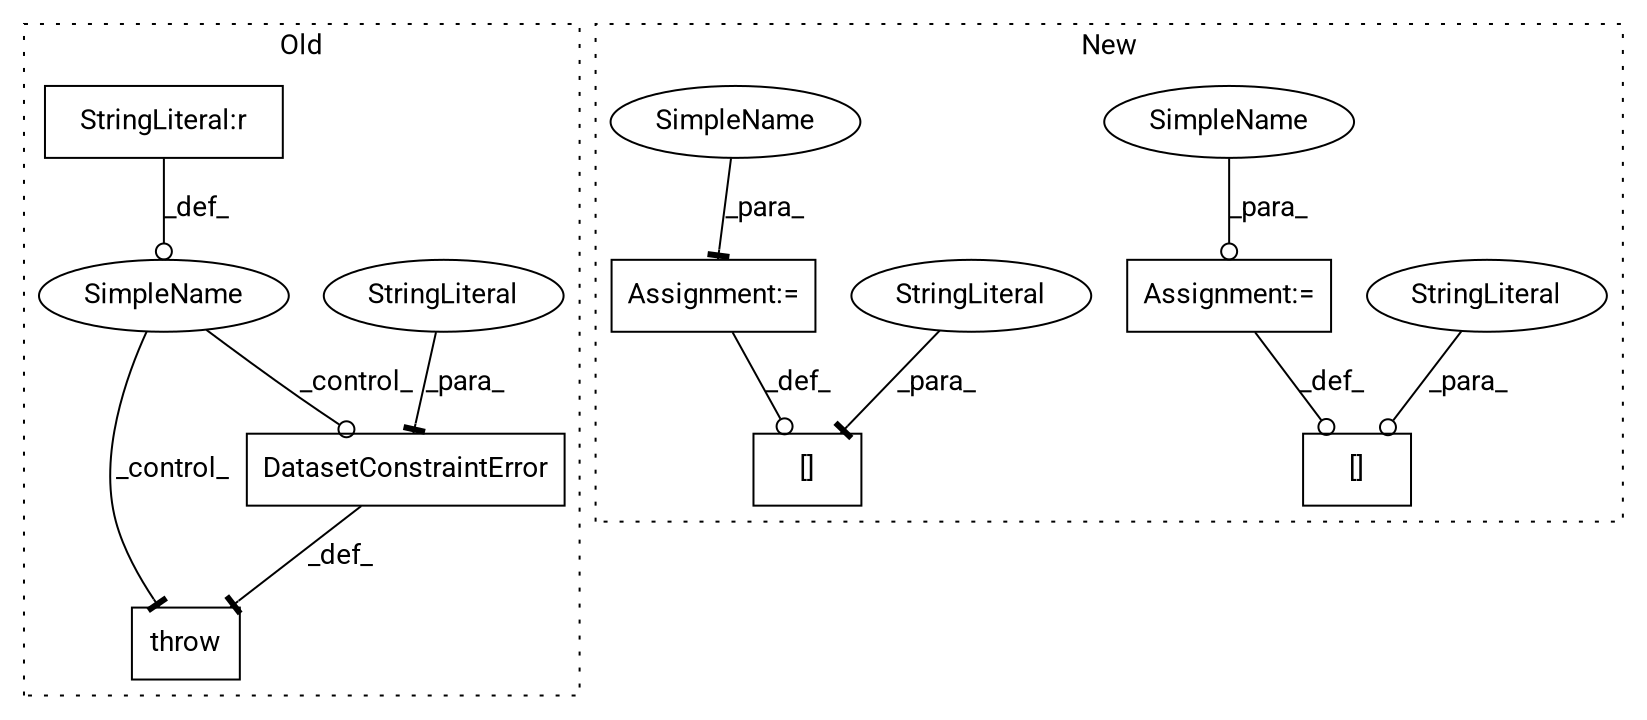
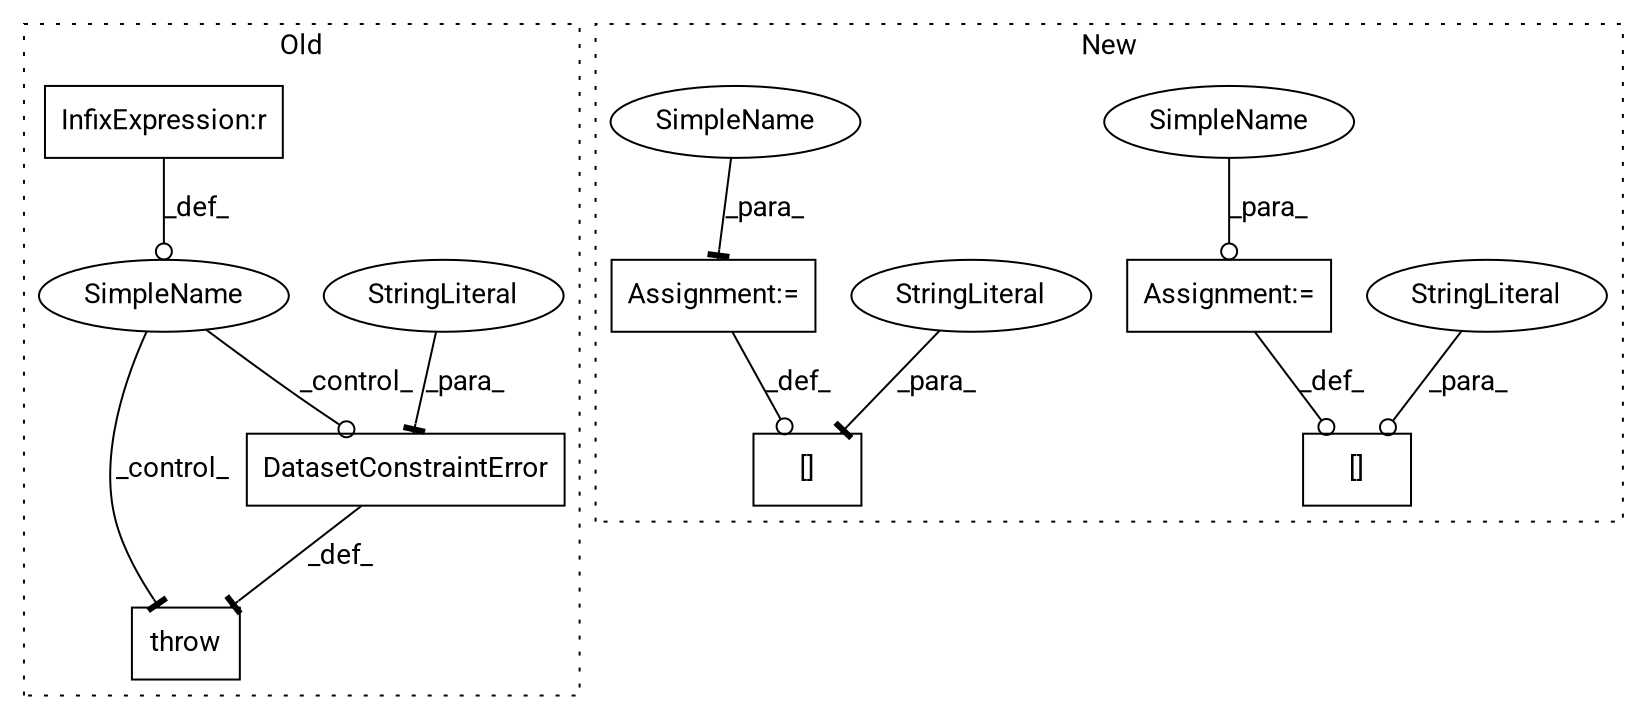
node "StringLiteral:r": label "StringLiteral:r" -> "InfixExpression:r"
